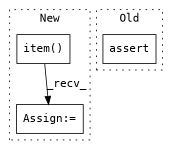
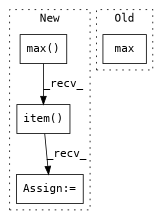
node "max()": added
node "assert": label "assert" -> "max"
